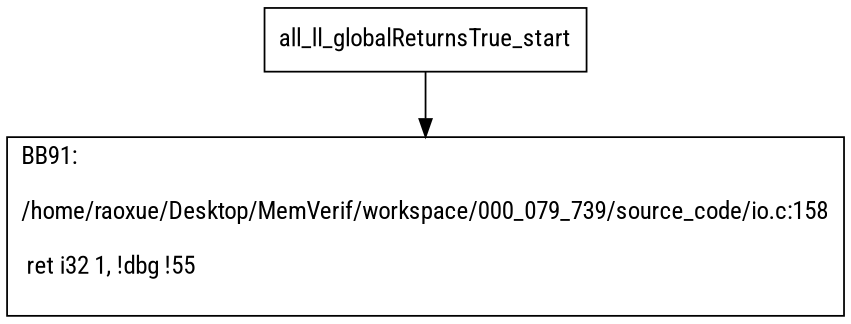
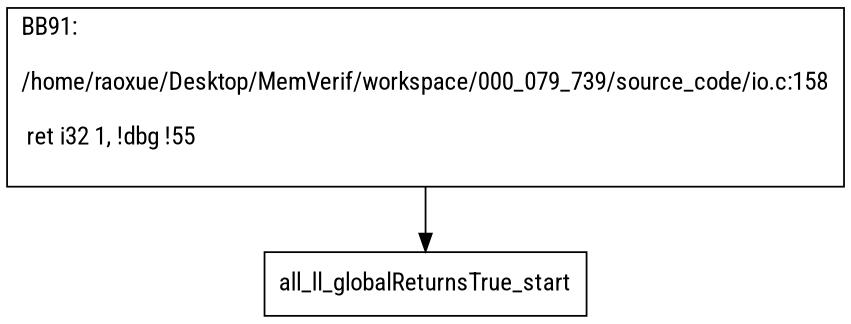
edge "all_ll_globalReturnsTrue_start" -> "BB91:": reversed
